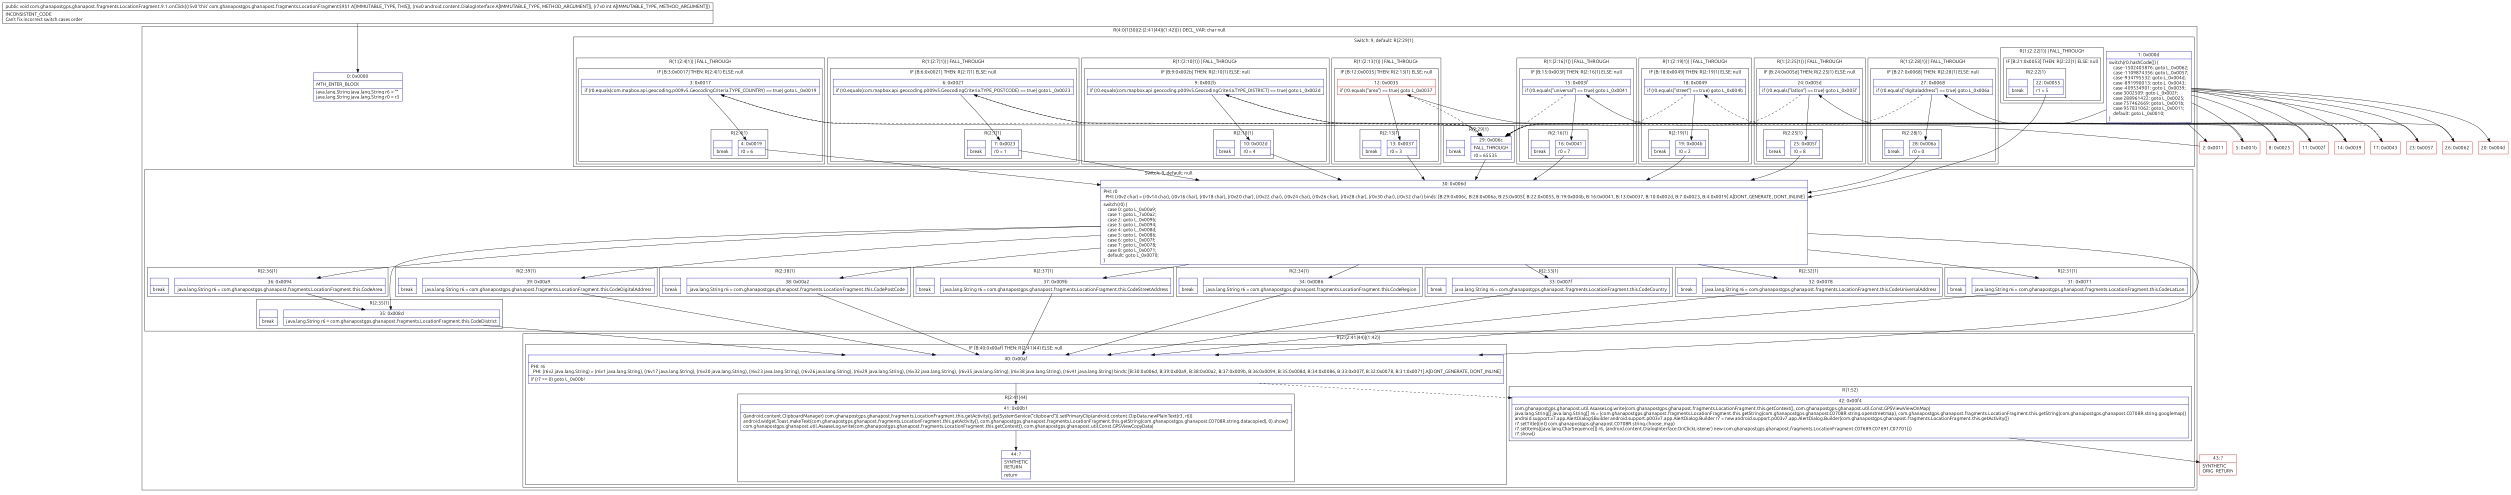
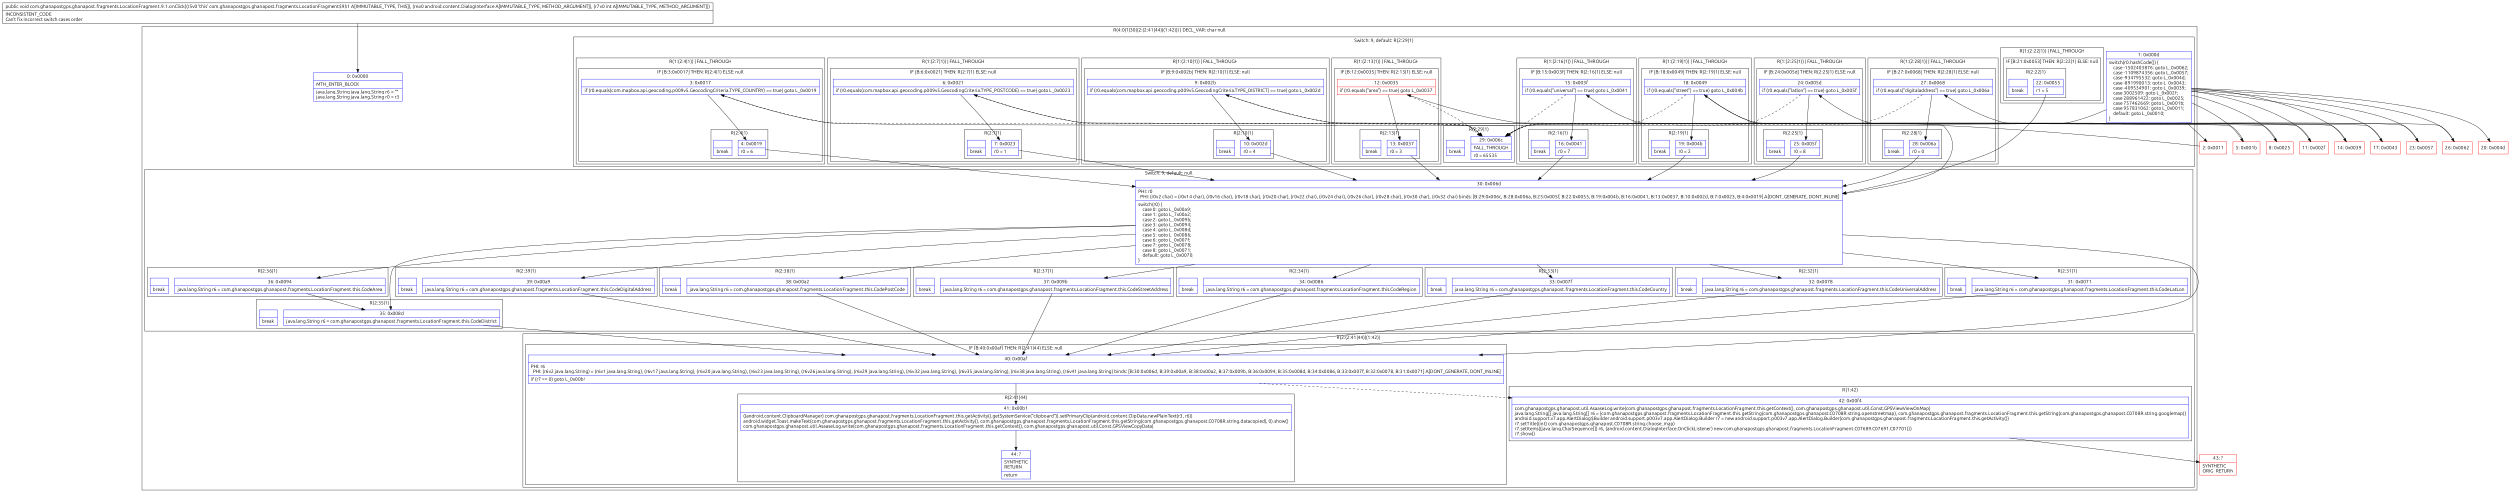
edge "17: 0x0043" -> "18: 0x0049": style dashed -> solid
edge "29: 0x006c" -> "30: 0x006d": now "18: 0x0049" -> "30: 0x006d"
cluster "R(1:52)": label "R(1:52)" -> "R(1:42)"
